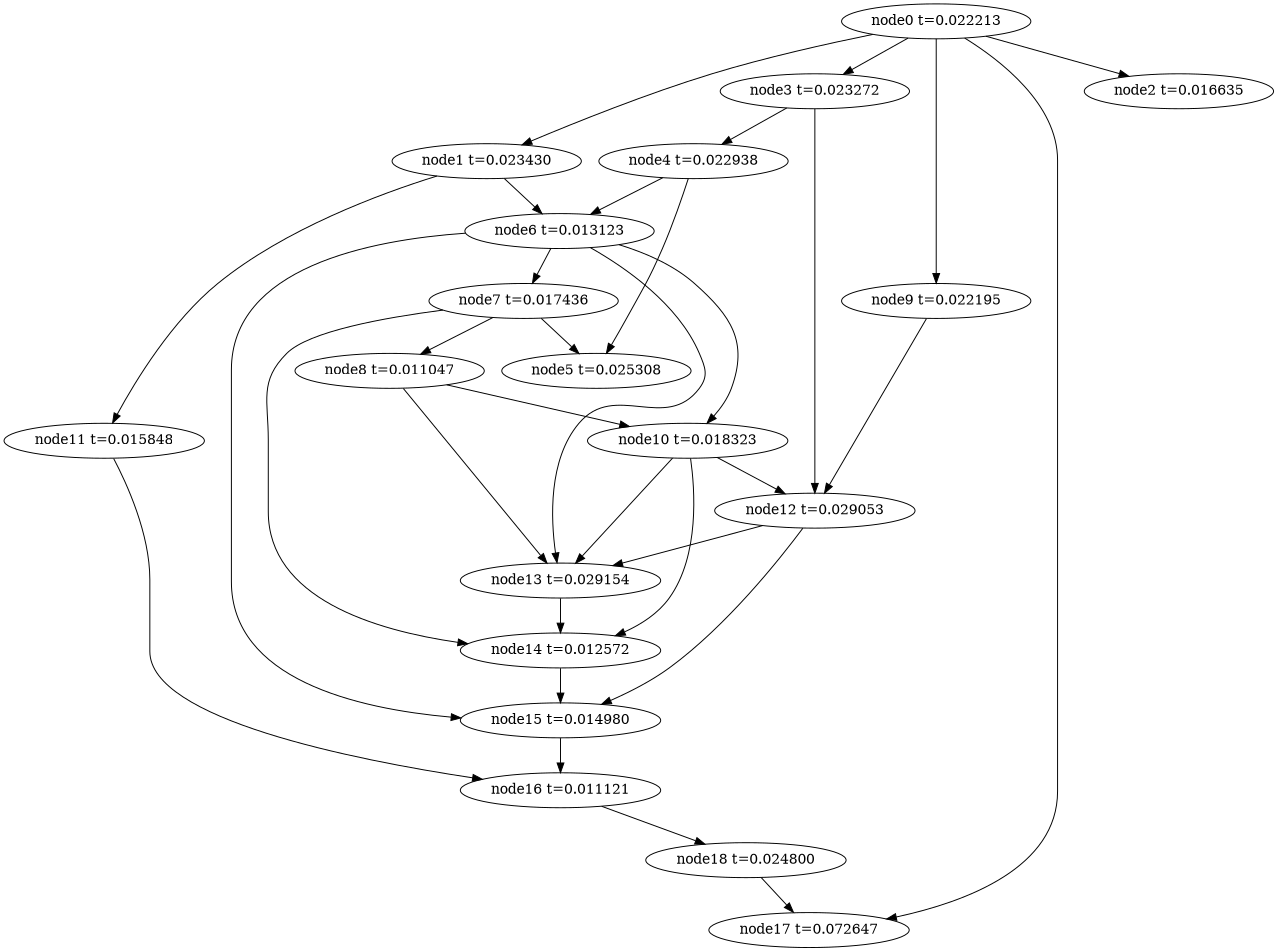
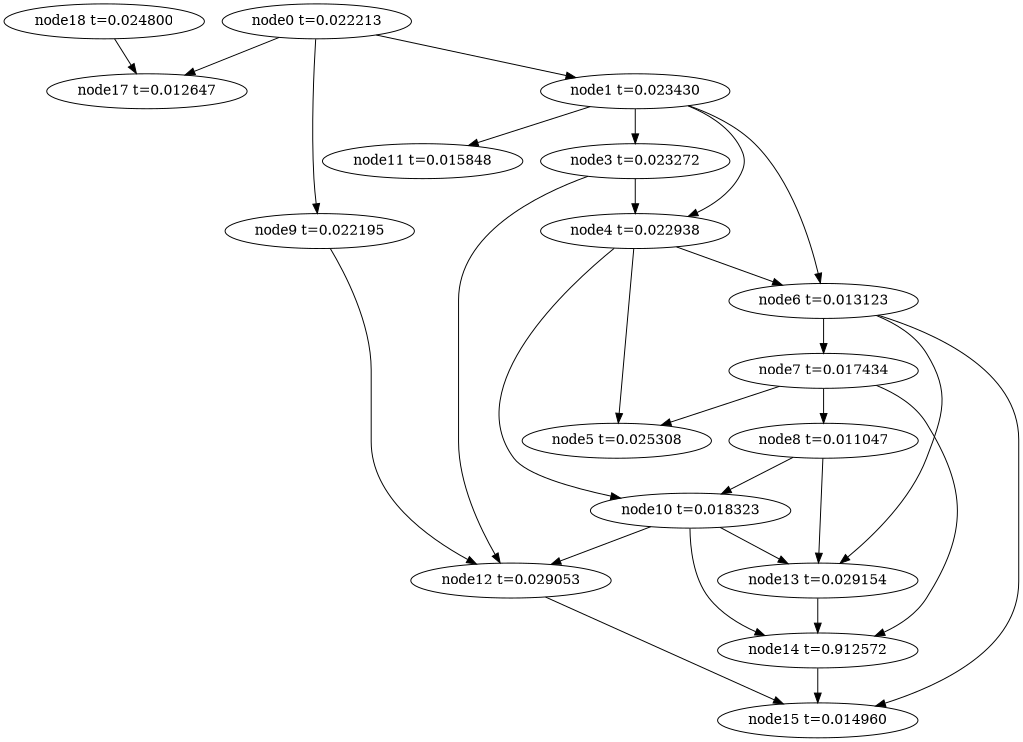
edge "node0 t=0.022213" -> "node3 t=0.023272": now "node1 t=0.023430" -> "node3 t=0.023272"
node "node2 t=0.016635": removed
edge "node1 t=0.023430" -> "node4 t=0.022938": added
node "node7 t=0.017436": label "node7 t=0.017436" -> "node7 t=0.017434"
edge "node6 t=0.013123" -> "node10 t=0.018323": now "node4 t=0.022938" -> "node10 t=0.018323"
edge "node12 t=0.029053" -> "node13 t=0.029154": removed
node "node14 t=0.012572": label "node14 t=0.012572" -> "node14 t=0.912572"
node "node15 t=0.014980": label "node15 t=0.014980" -> "node15 t=0.014960"
node "node16 t=0.011121": removed
node "node17 t=0.072647": label "node17 t=0.072647" -> "node17 t=0.012647"
